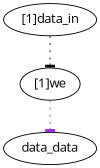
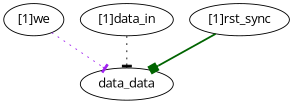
node "[1]rst_sync": added
edge "[1]data_in" -> "[1]we": now "[1]data_in" -> "data_data"
